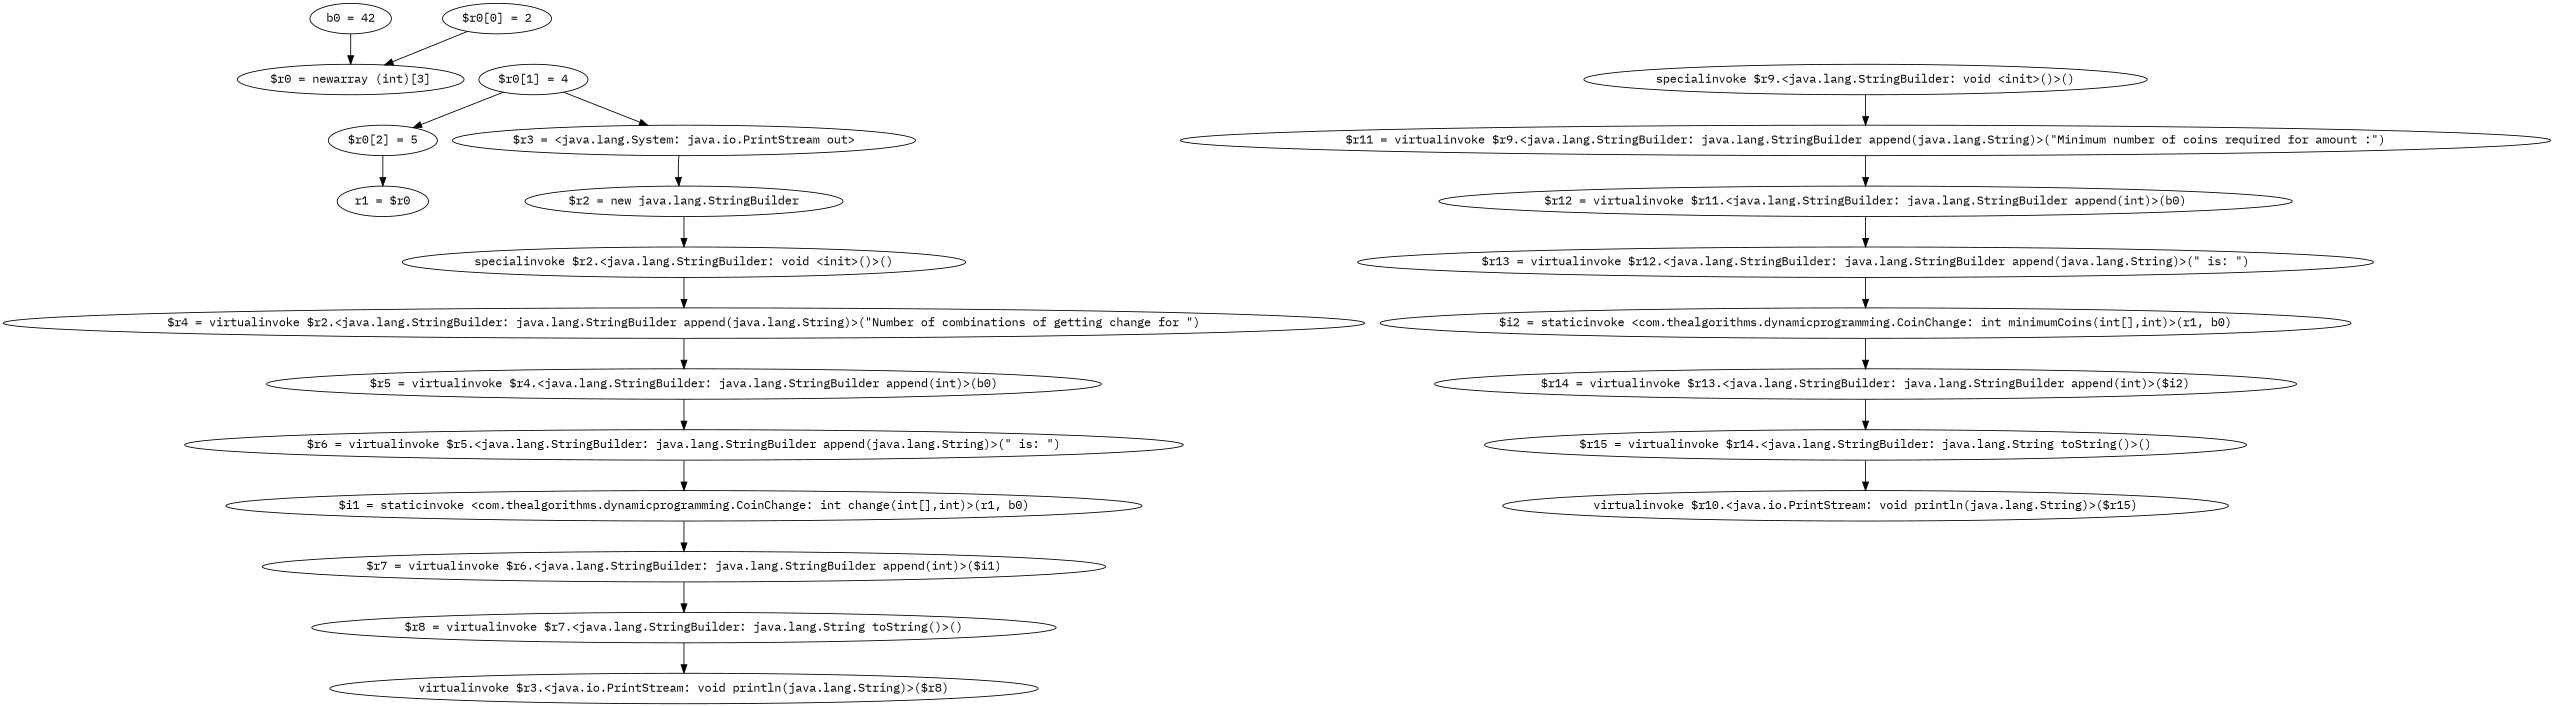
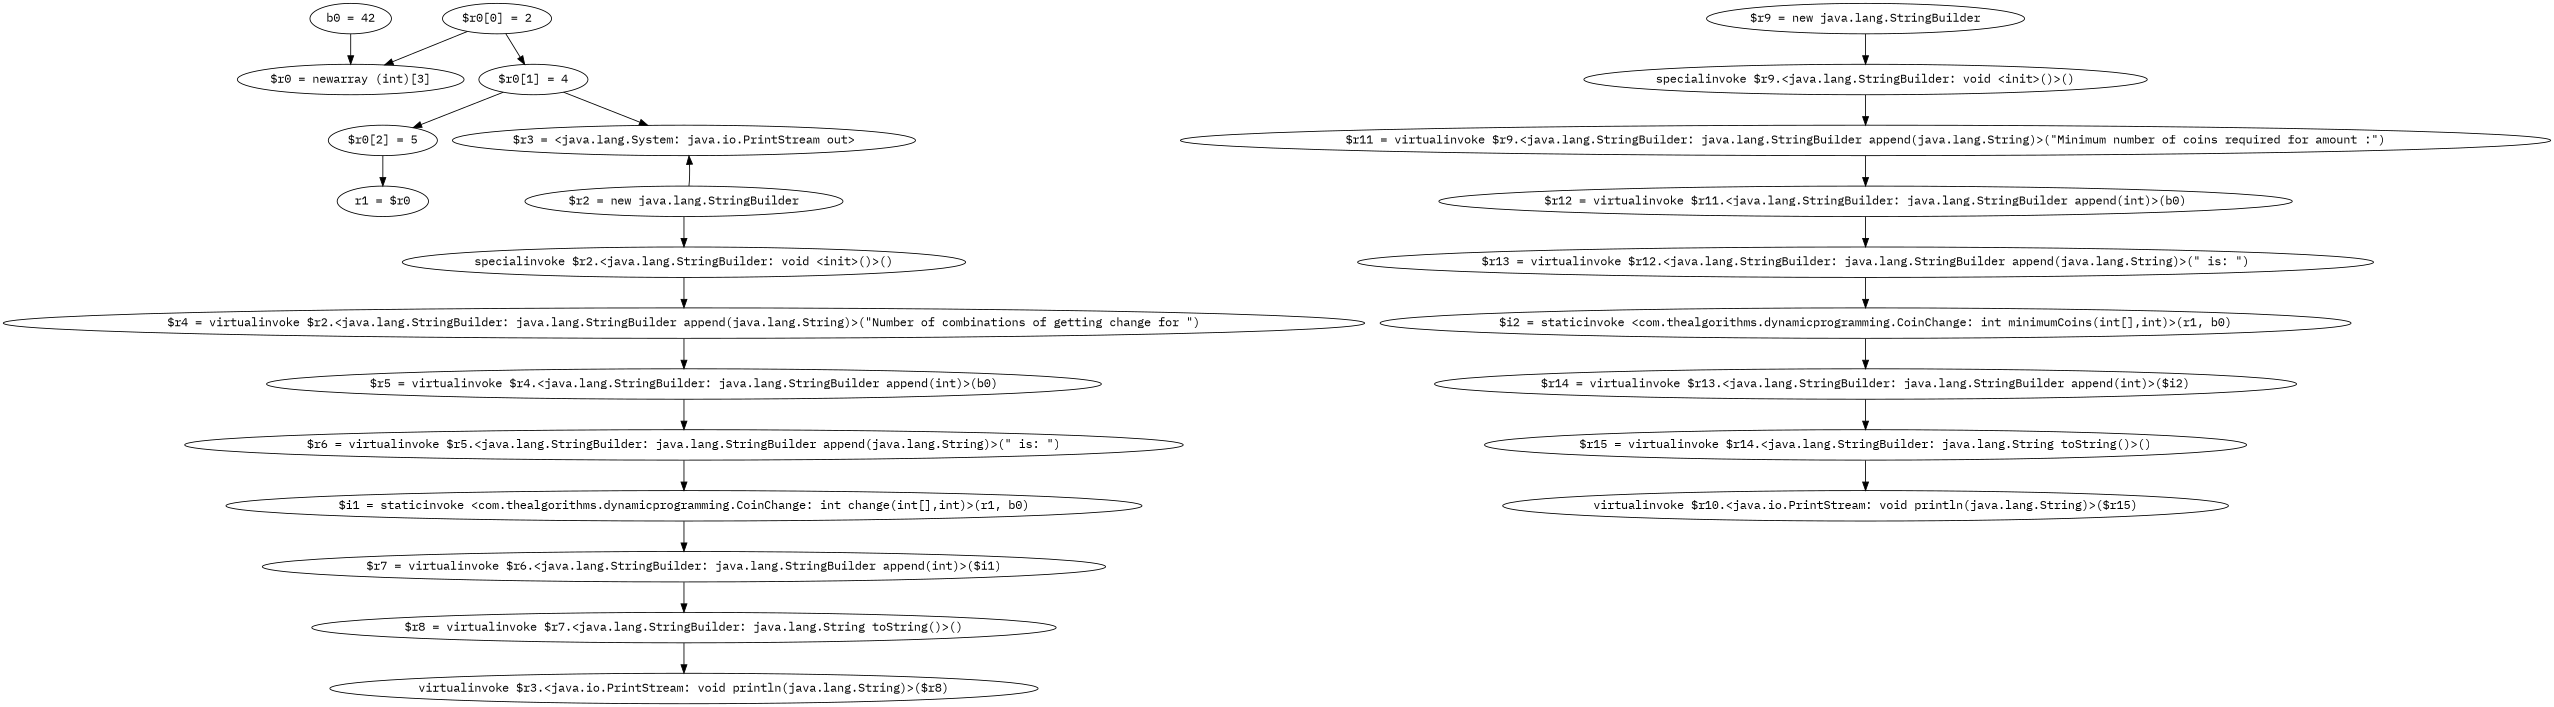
node "$r9 = new java.lang.StringBuilder": added
edge "$r0[0] = 2" -> "$r0[1] = 4": added
edge "$r3 = <java.lang.System: java.io.PrintStream out>" -> "$r2 = new java.lang.StringBuilder": reversed
